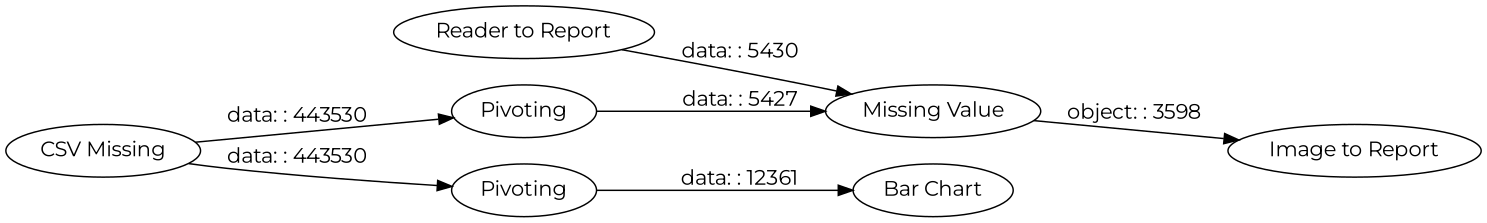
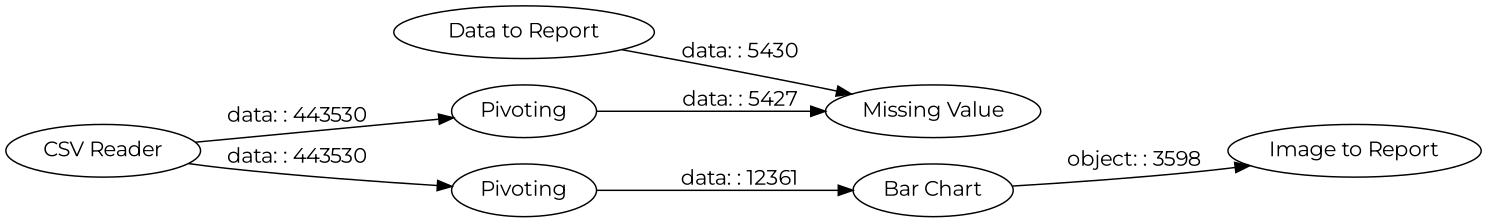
node "Reader to Report": label "Reader to Report" -> "Data to Report"
edge "Missing Value" -> "Image to Report": now "Bar Chart" -> "Image to Report"
node "CSV Missing": label "CSV Missing" -> "CSV Reader"
